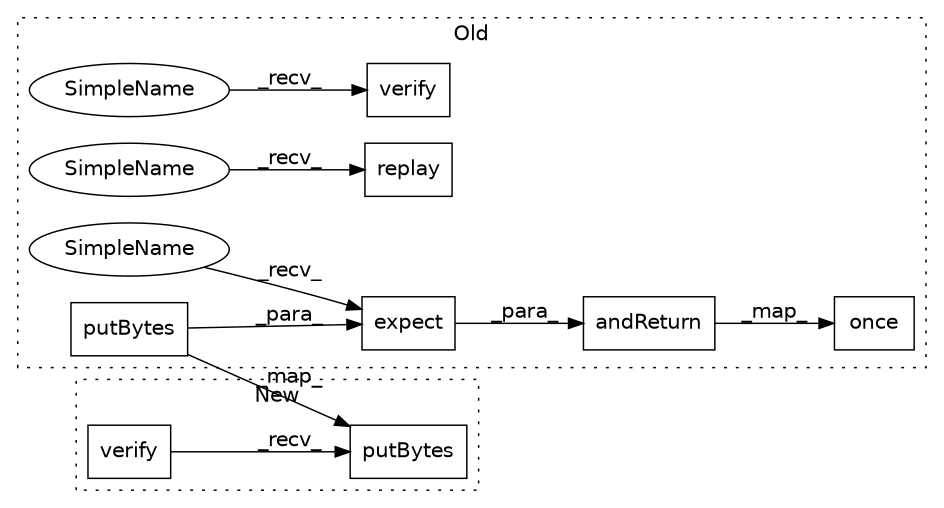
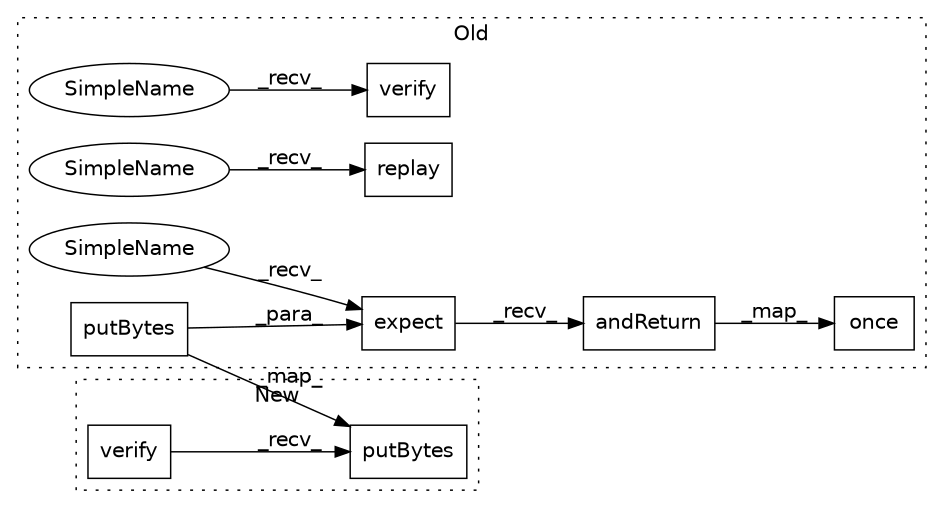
edge "expect" -> "andReturn": label "_para_" -> "_recv_"
